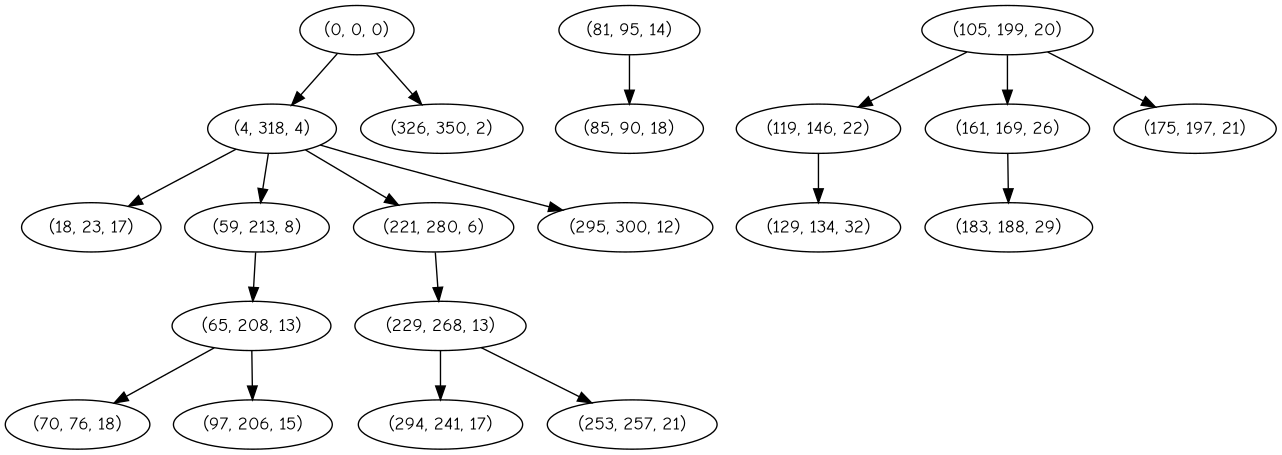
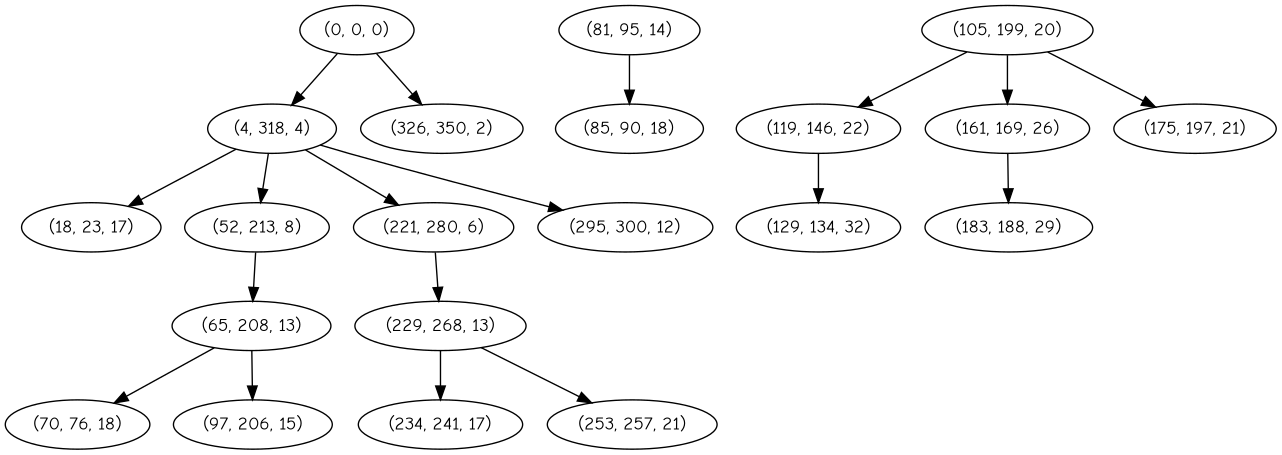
node "(59, 213, 8)": label "(59, 213, 8)" -> "(52, 213, 8)"
node "(294, 241, 17)": label "(294, 241, 17)" -> "(234, 241, 17)"
